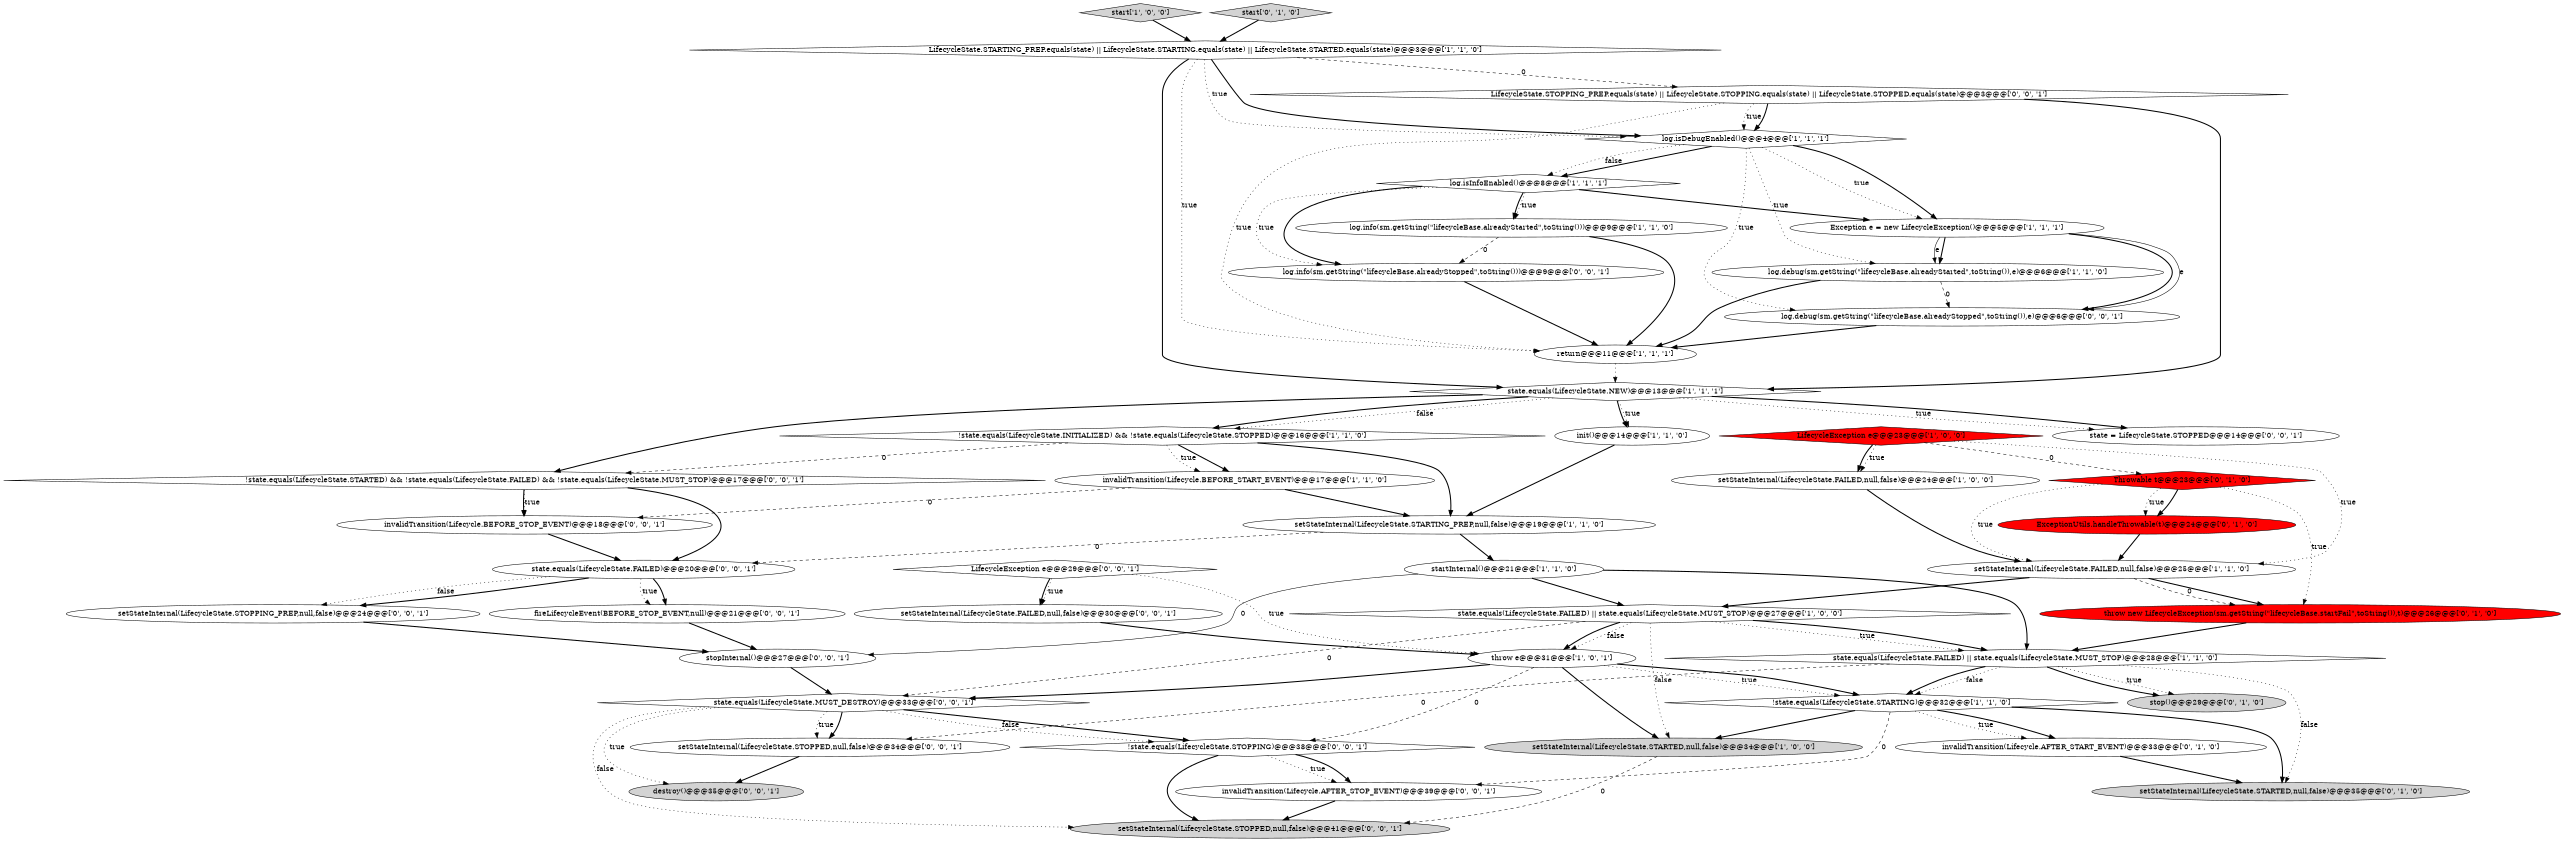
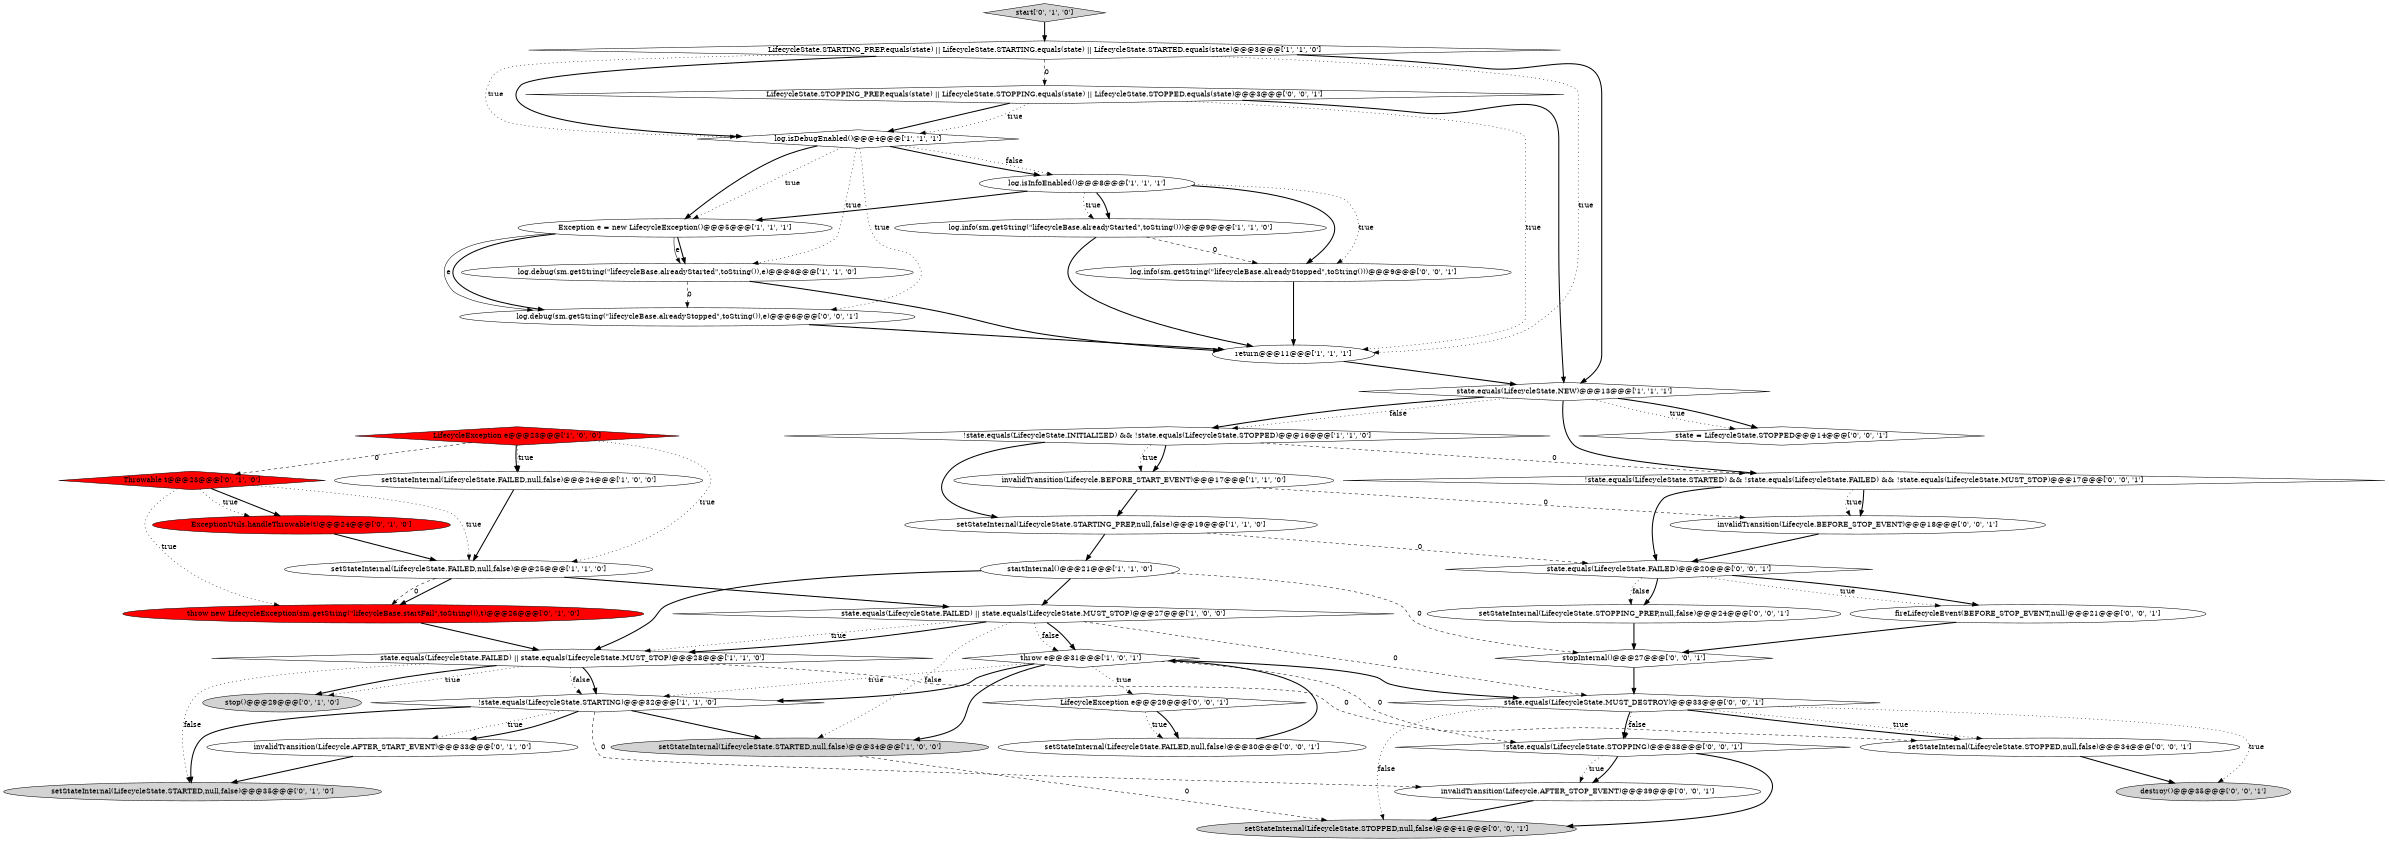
node "start['1', '0', '0']": removed
node "log.isInfoEnabled()@@@8@@@['1', '1', '1']": shape diamond -> ellipse
edge "return@@@11@@@['1', '1', '1']" -> "state.equals(LifecycleState.NEW)@@@13@@@['1', '1', '1']": style dotted -> bold
node "init()@@@14@@@['1', '1', '0']": removed
node "state = LifecycleState.STOPPED@@@14@@@['0', '0', '1']": shape ellipse -> diamond
node "state.equals(LifecycleState.FAILED)@@@20@@@['0', '0', '1']": shape ellipse -> diamond
edge "LifecycleException e@@@29@@@['0', '0', '1']" -> "throw e@@@31@@@['1', '0', '1']": reversed
edge "startInternal()@@@21@@@['1', '1', '0']" -> "stopInternal()@@@27@@@['0', '0', '1']": style solid -> dashed
node "stopInternal()@@@27@@@['0', '0', '1']": shape ellipse -> diamond
node "throw e@@@31@@@['1', '0', '1']": shape ellipse -> diamond
